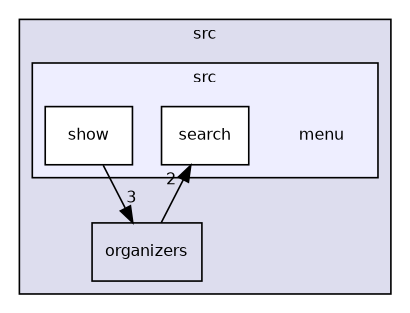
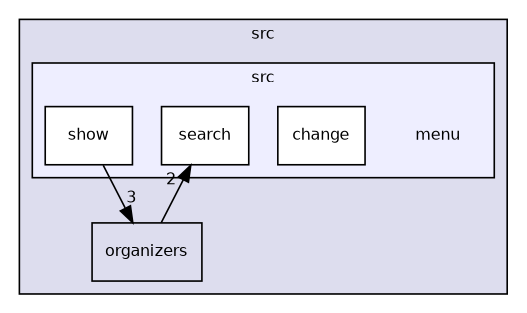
node "change": added
